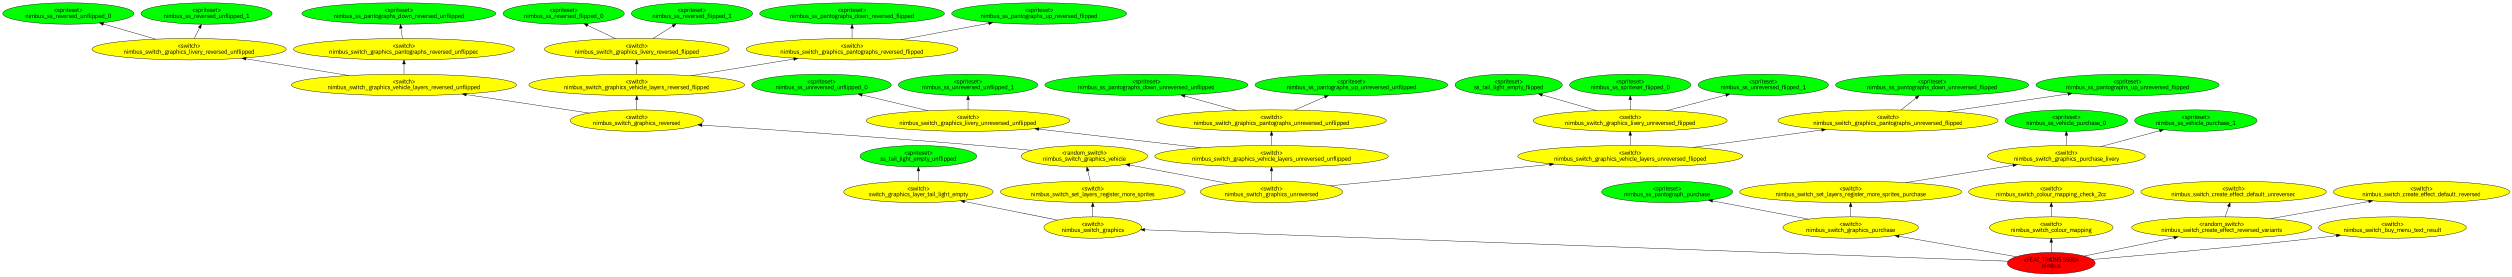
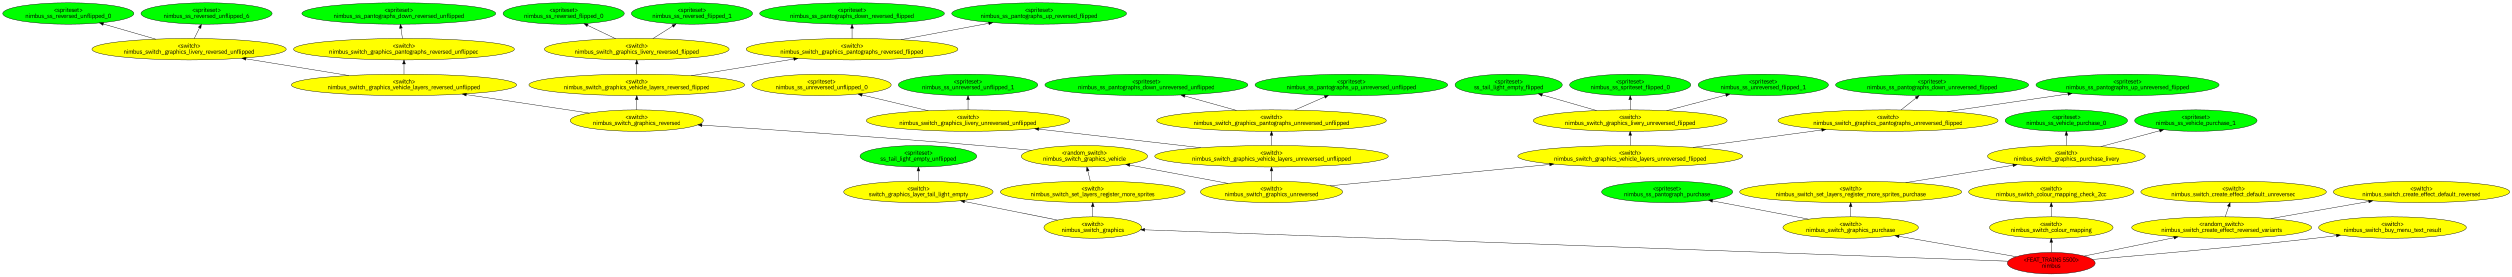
node "<spriteset> nimbus_ss_reversed_unflipped_1": label "<spriteset> nimbus_ss_reversed_unflipped_1" -> "<spriteset> nimbus_ss_reversed_unflipped_6"
node "<spriteset> nimbus_ss_unreversed_unflipped_0": fillcolor green -> yellow
